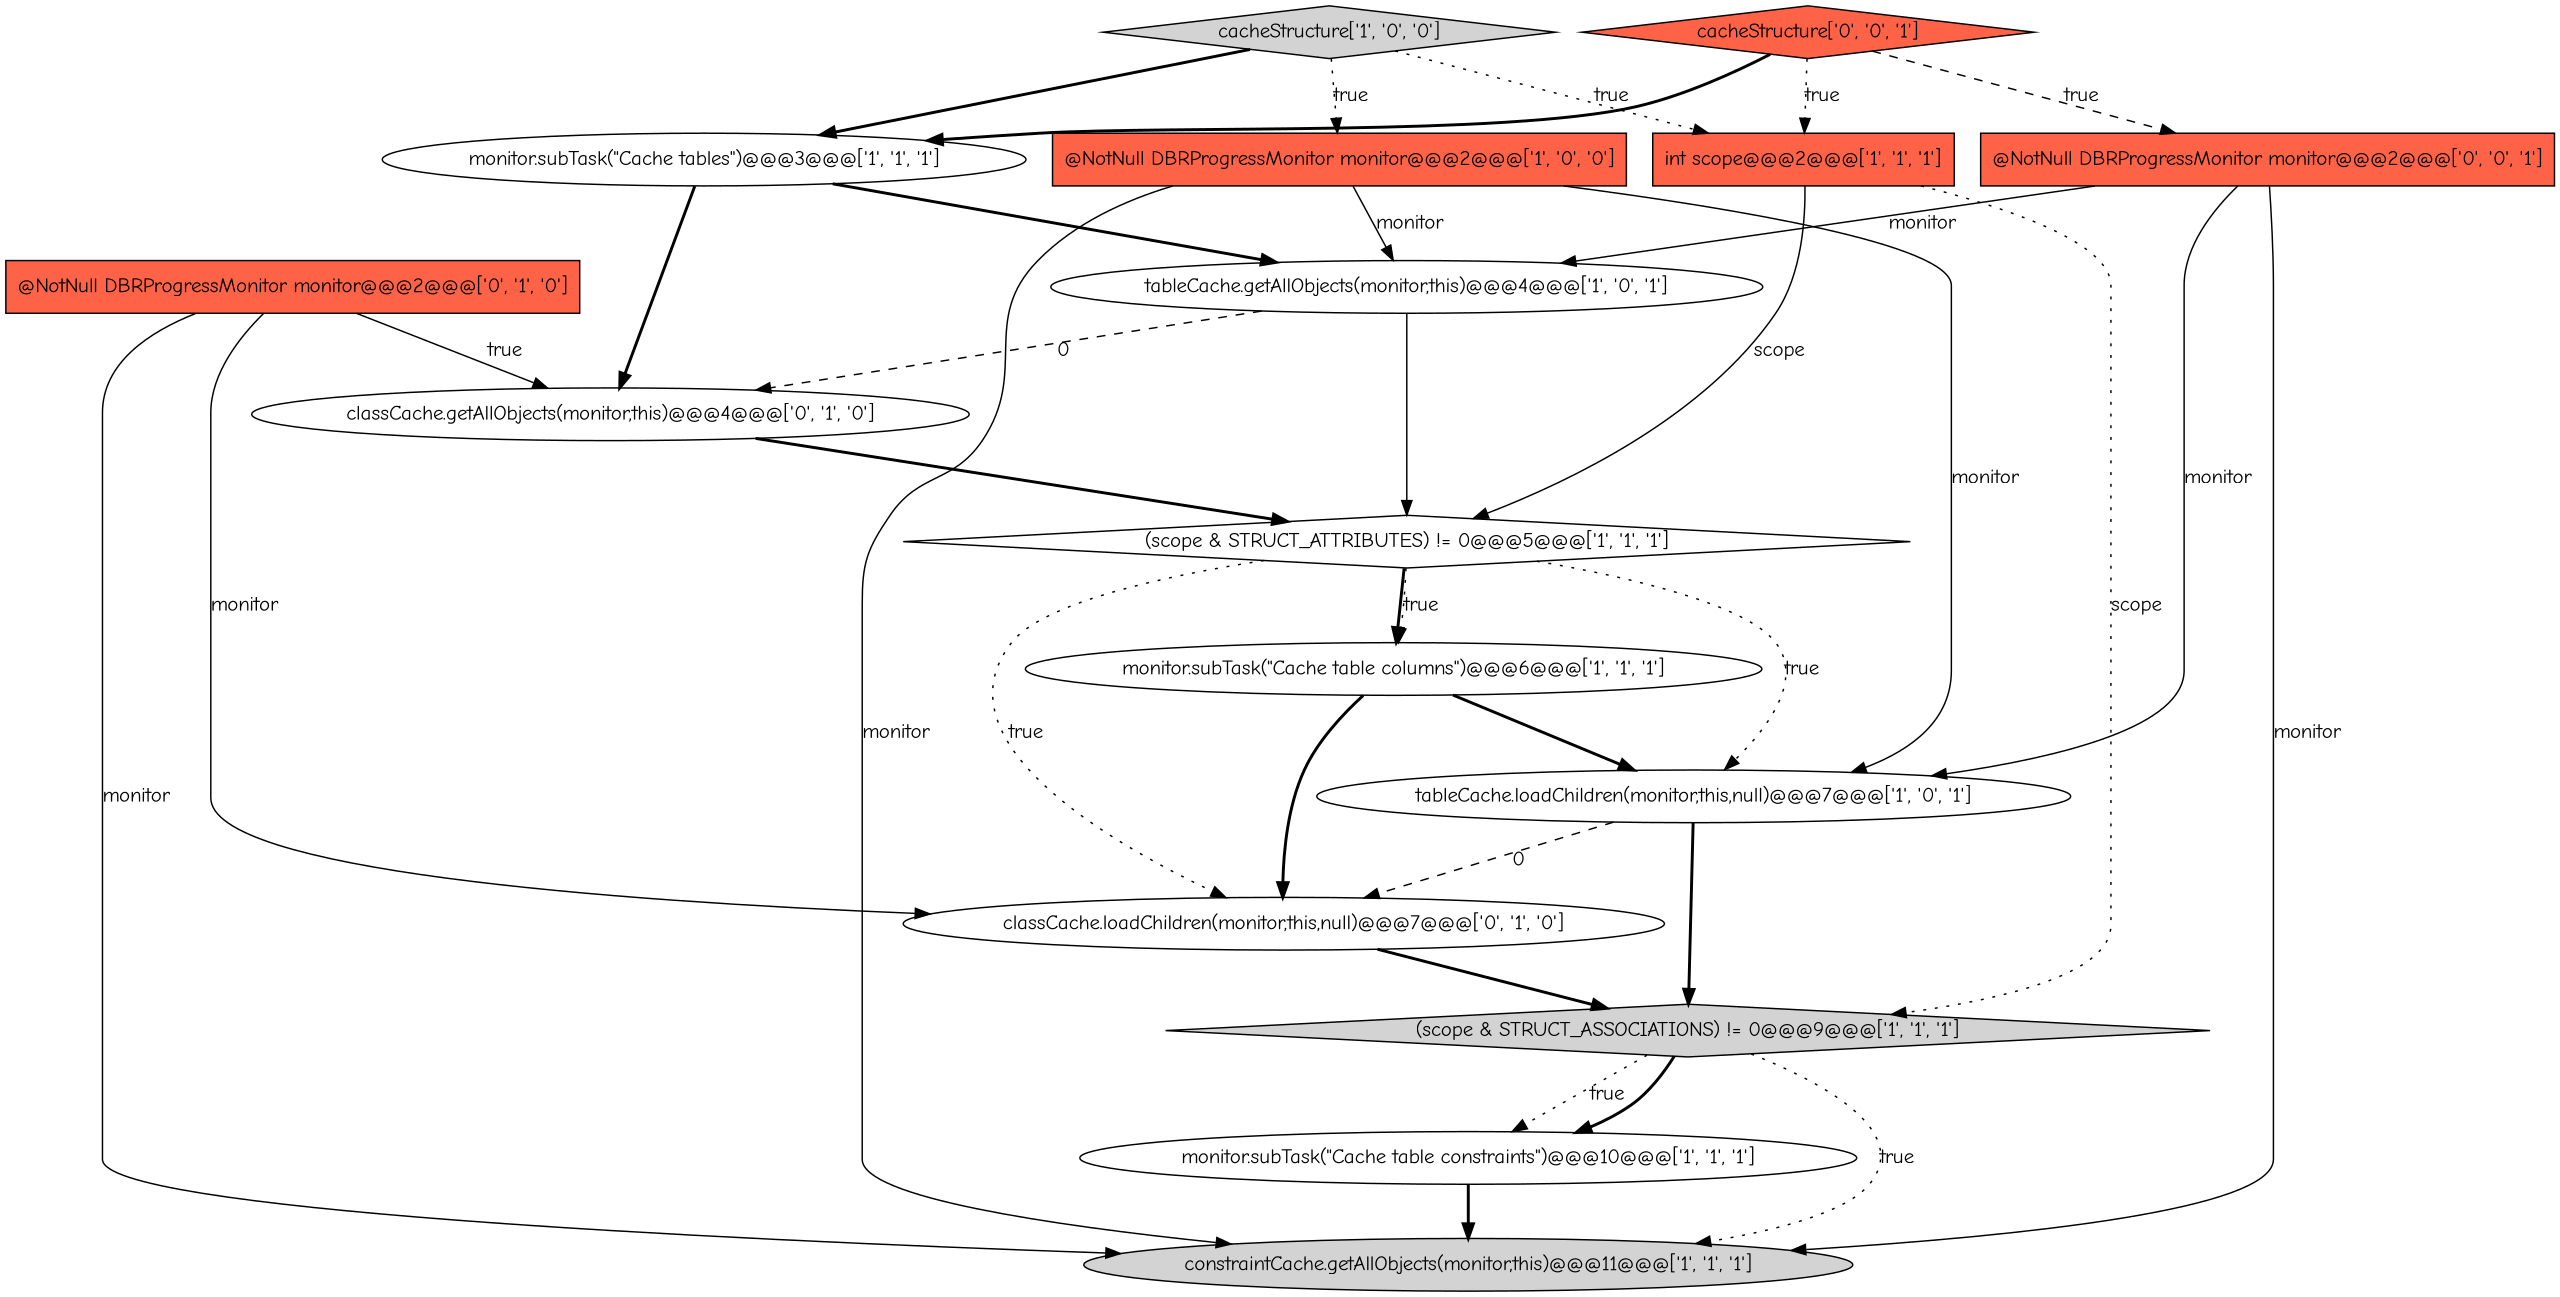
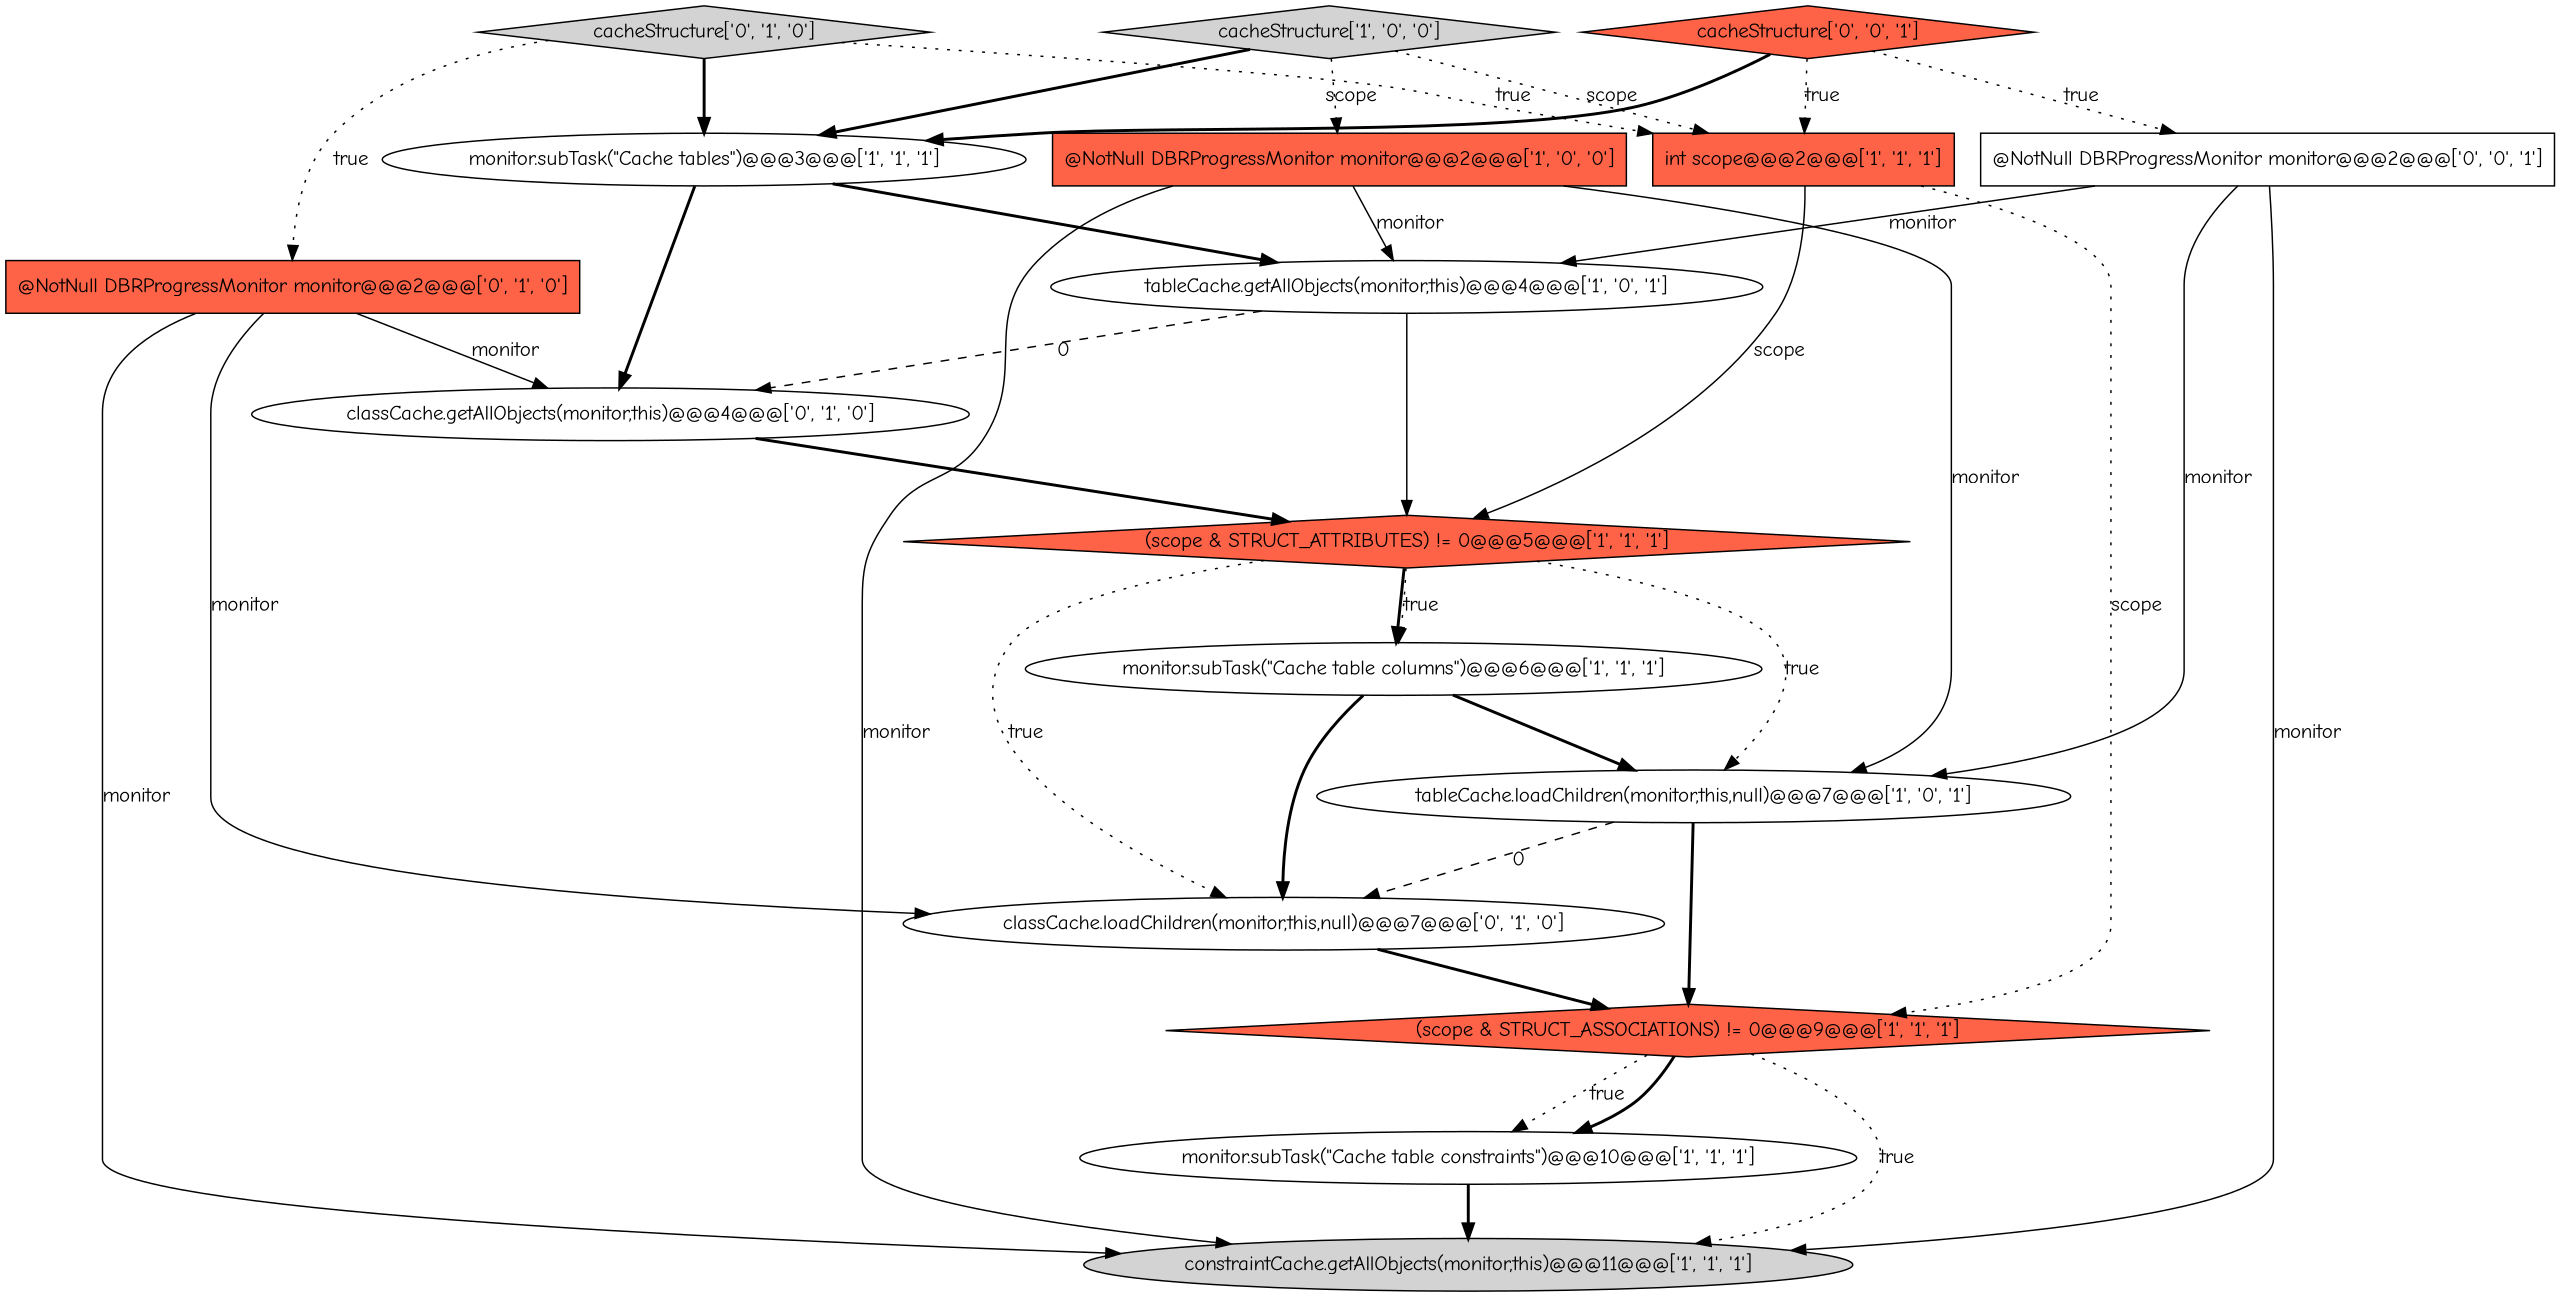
node "cacheStructure['0', '1', '0']": added
edge "cacheStructure['0', '0', '1']" -> "@NotNull DBRProgressMonitor monitor@@@2@@@['0', '0', '1']": style dashed -> dotted
edge "cacheStructure['1', '0', '0']" -> "@NotNull DBRProgressMonitor monitor@@@2@@@['1', '0', '0']": label "true" -> "scope"
edge "cacheStructure['1', '0', '0']" -> "int scope@@@2@@@['1', '1', '1']": label "true" -> "scope"
node "@NotNull DBRProgressMonitor monitor@@@2@@@['0', '0', '1']": fillcolor tomato -> white
edge "@NotNull DBRProgressMonitor monitor@@@2@@@['0', '1', '0']" -> "classCache.getAllObjects(monitor,this)@@@4@@@['0', '1', '0']": label "true" -> "monitor"
node "(scope & STRUCT_ATTRIBUTES) != 0@@@5@@@['1', '1', '1']": fillcolor white -> tomato
node "(scope & STRUCT_ASSOCIATIONS) != 0@@@9@@@['1', '1', '1']": fillcolor lightgray -> tomato
